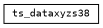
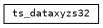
node "ts_dataxyzs38": label "ts_dataxyzs38" -> "ts_dataxyzs32"
